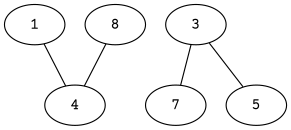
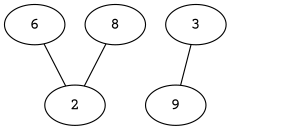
node "1": label "1" -> "6"
node "4": label "4" -> "2"
node "7": label "7" -> "9"
node "5": removed
